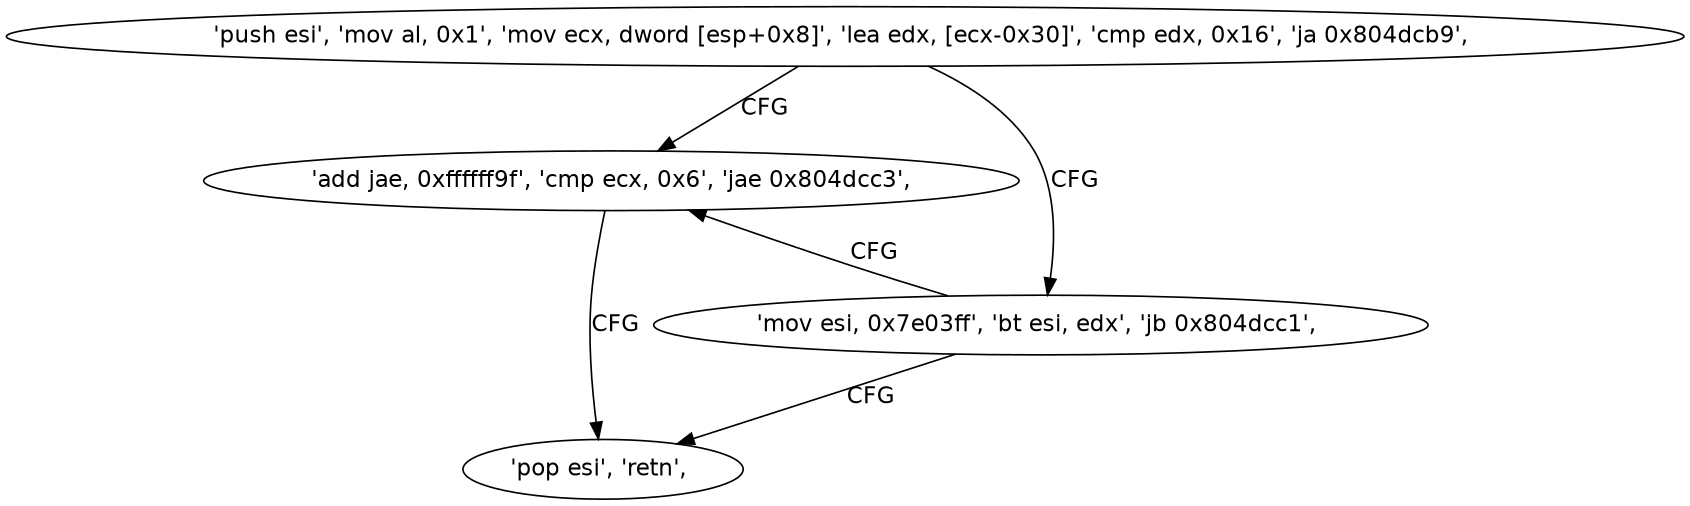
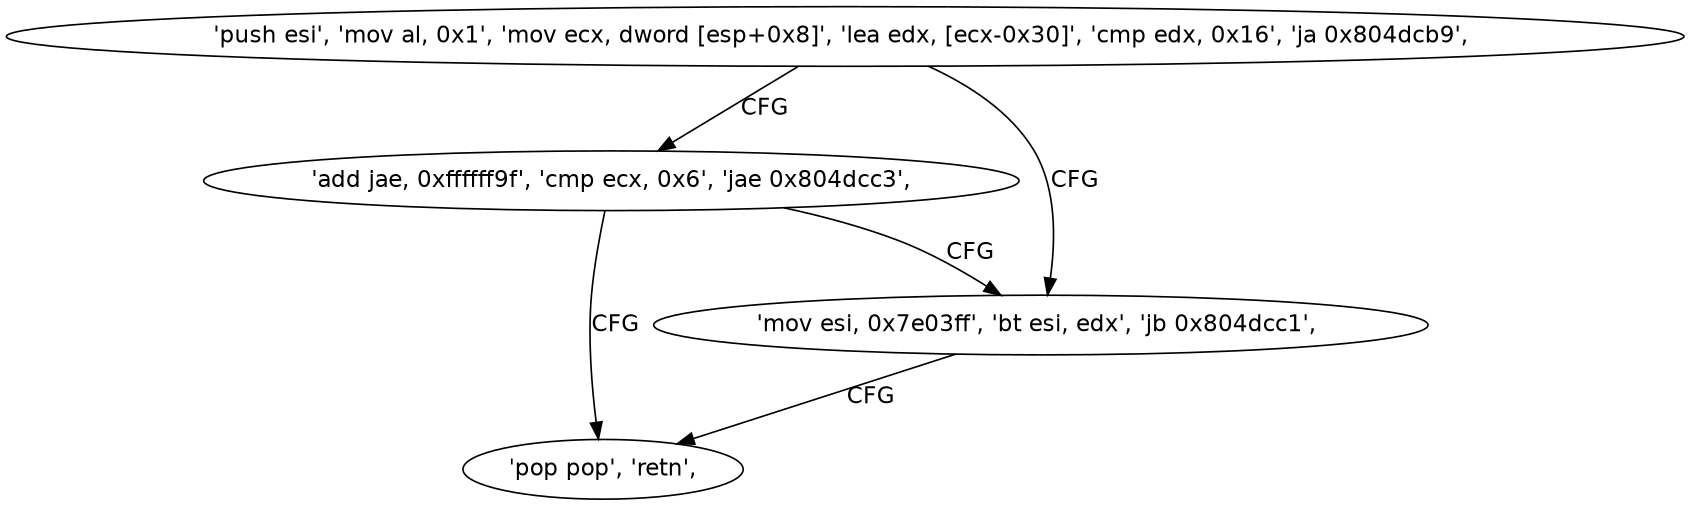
edge "'mov esi, 0x7e03ff', 'bt esi, edx', 'jb 0x804dcc1'," -> "'add jae, 0xffffff9f', 'cmp ecx, 0x6', 'jae 0x804dcc3',": reversed
node "'pop esi', 'retn',": label "'pop esi', 'retn'," -> "'pop pop', 'retn',"
